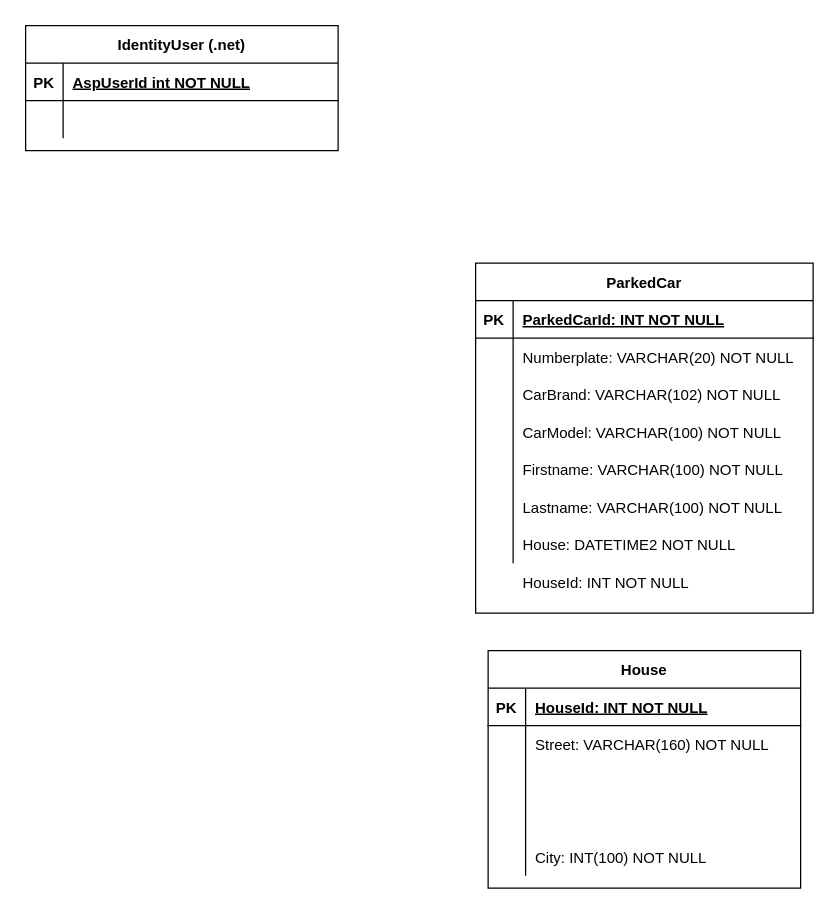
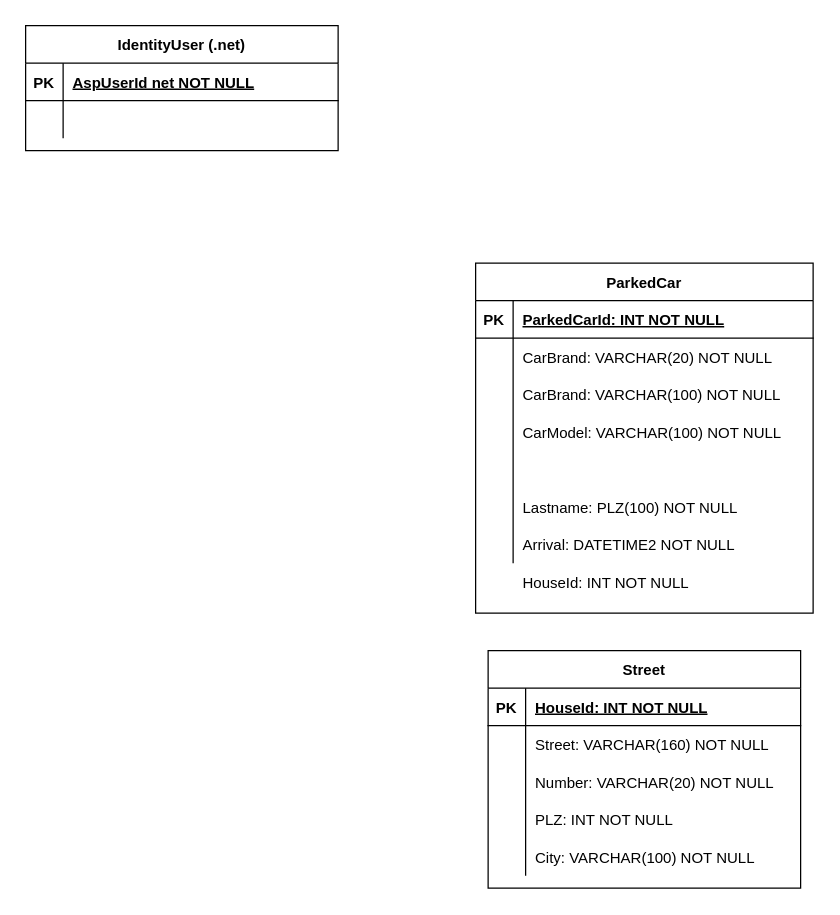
node "AspUserId int NOT NULL": label "AspUserId int NOT NULL" -> "AspUserId net NOT NULL"
node "Numberplate: VARCHAR(20) NOT NULL": label "Numberplate: VARCHAR(20) NOT NULL" -> "CarBrand: VARCHAR(20) NOT NULL"
node "CarBrand: VARCHAR(102) NOT NULL": label "CarBrand: VARCHAR(102) NOT NULL" -> "CarBrand: VARCHAR(100) NOT NULL"
node "Firstname: VARCHAR(100) NOT NULL": removed
node "Lastname: VARCHAR(100) NOT NULL": label "Lastname: VARCHAR(100) NOT NULL" -> "Lastname: PLZ(100) NOT NULL"
node "House: DATETIME2 NOT NULL": label "House: DATETIME2 NOT NULL" -> "Arrival: DATETIME2 NOT NULL"
node "House": label "House" -> "Street"
node "Number: VARCHAR(20) NOT NULL": added
node "PLZ: INT NOT NULL": added
node "City: INT(100) NOT NULL": label "City: INT(100) NOT NULL" -> "City: VARCHAR(100) NOT NULL"
